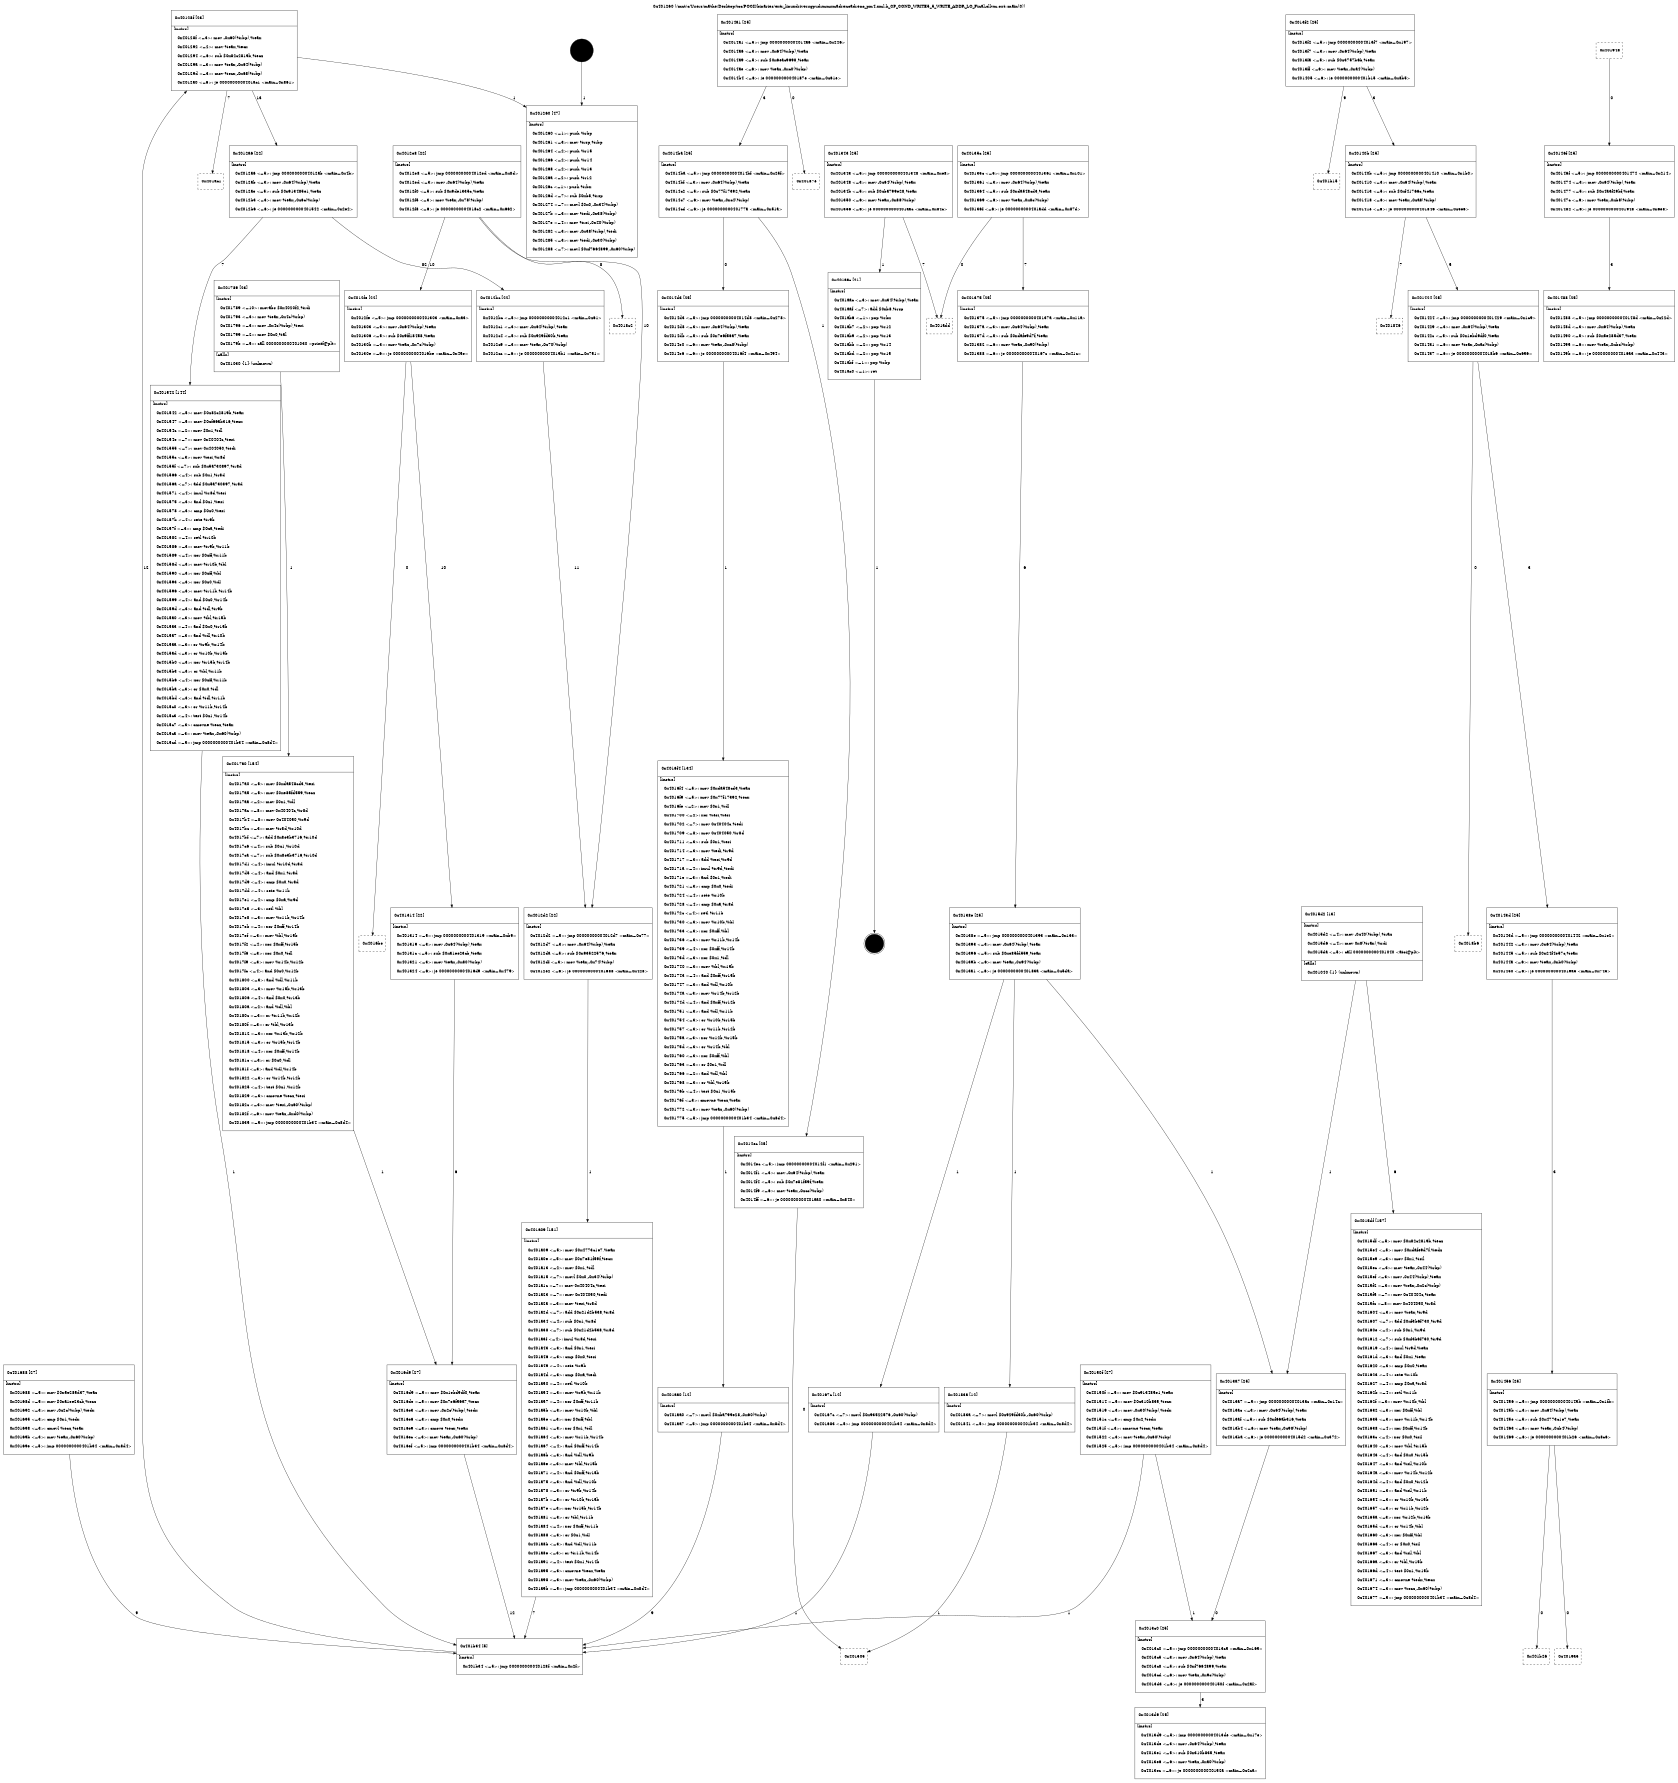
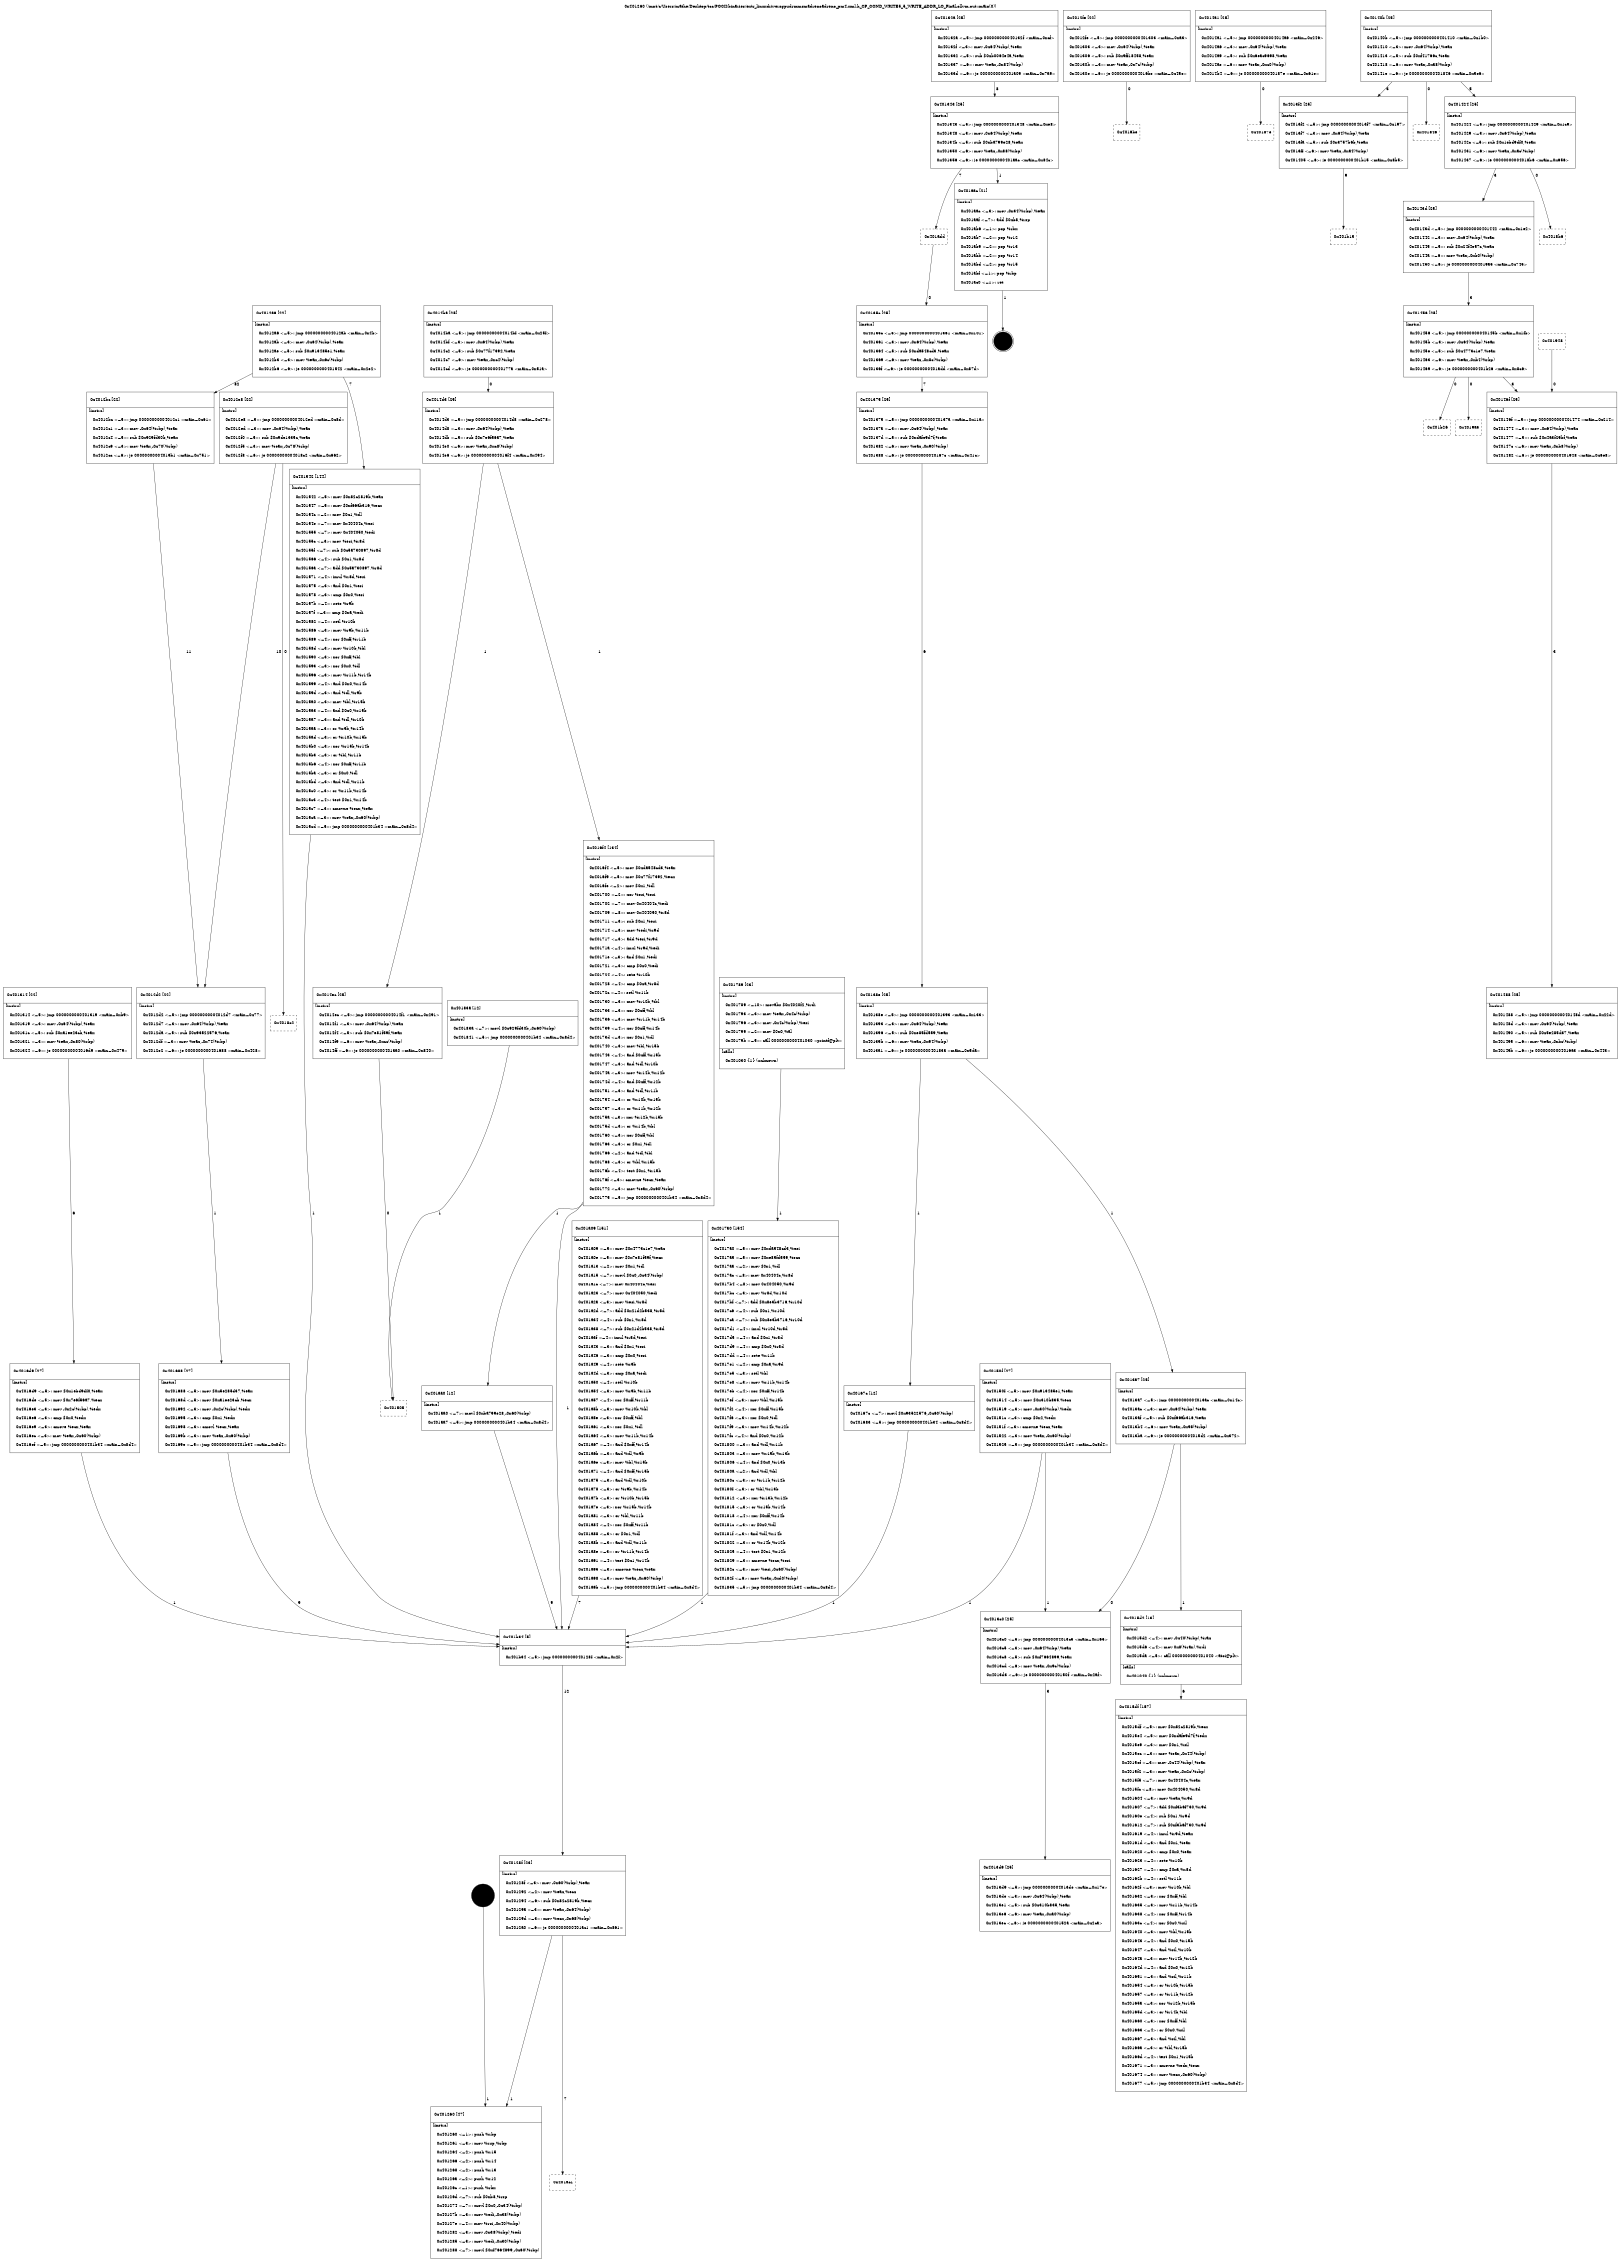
node "0x40132a [25]": added
edge "0x4014a1 [25]" -> "0x4014ba [25]": removed, label "3"
edge "0x4013f2 [25]" -> "0x40140b [25]": reversed
edge "0x40128f [23]" -> "0x4012a6 [22]": removed, label "13"
edge "0x4012e8 [22]" -> "0x4012fe [22]": removed, label "10"
edge "0x40135c [25]" -> "0x401add": reversed
edge "0x4012e8 [22]" -> "0x4018c2": label " 8" -> " 0"
edge "0x40140b [25]" -> "0x401846": label " 7" -> " 0"
edge "0x401456 [25]" -> "0x40146f [25]": added, label "3"
edge "0x4012fe [22]" -> "0x401314 [22]": removed, label "10"
edge "0x4014ba [25]" -> "0x4014ec [25]": now "0x4014d3 [25]" -> "0x4014ec [25]"
edge "0x4012d2 [22]" -> "0x401a09 [151]": now "0x4012d2 [22]" -> "0x401688 [27]"
edge "0x4015d2 [13]" -> "0x4013a7 [25]": reversed
edge "0x40138e [25]" -> "0x40183a [12]": removed, label "1"
edge "0x4017a0 [154]" -> "0x4016d9 [27]": now "0x4017a0 [154]" -> "0x401b34 [5]"
edge "0x4016f4 [134]" -> "0x401b34 [5]": added, label "1"
edge "0x4016d9 [27]" -> "0x401b34 [5]": label " 12" -> " 1"
